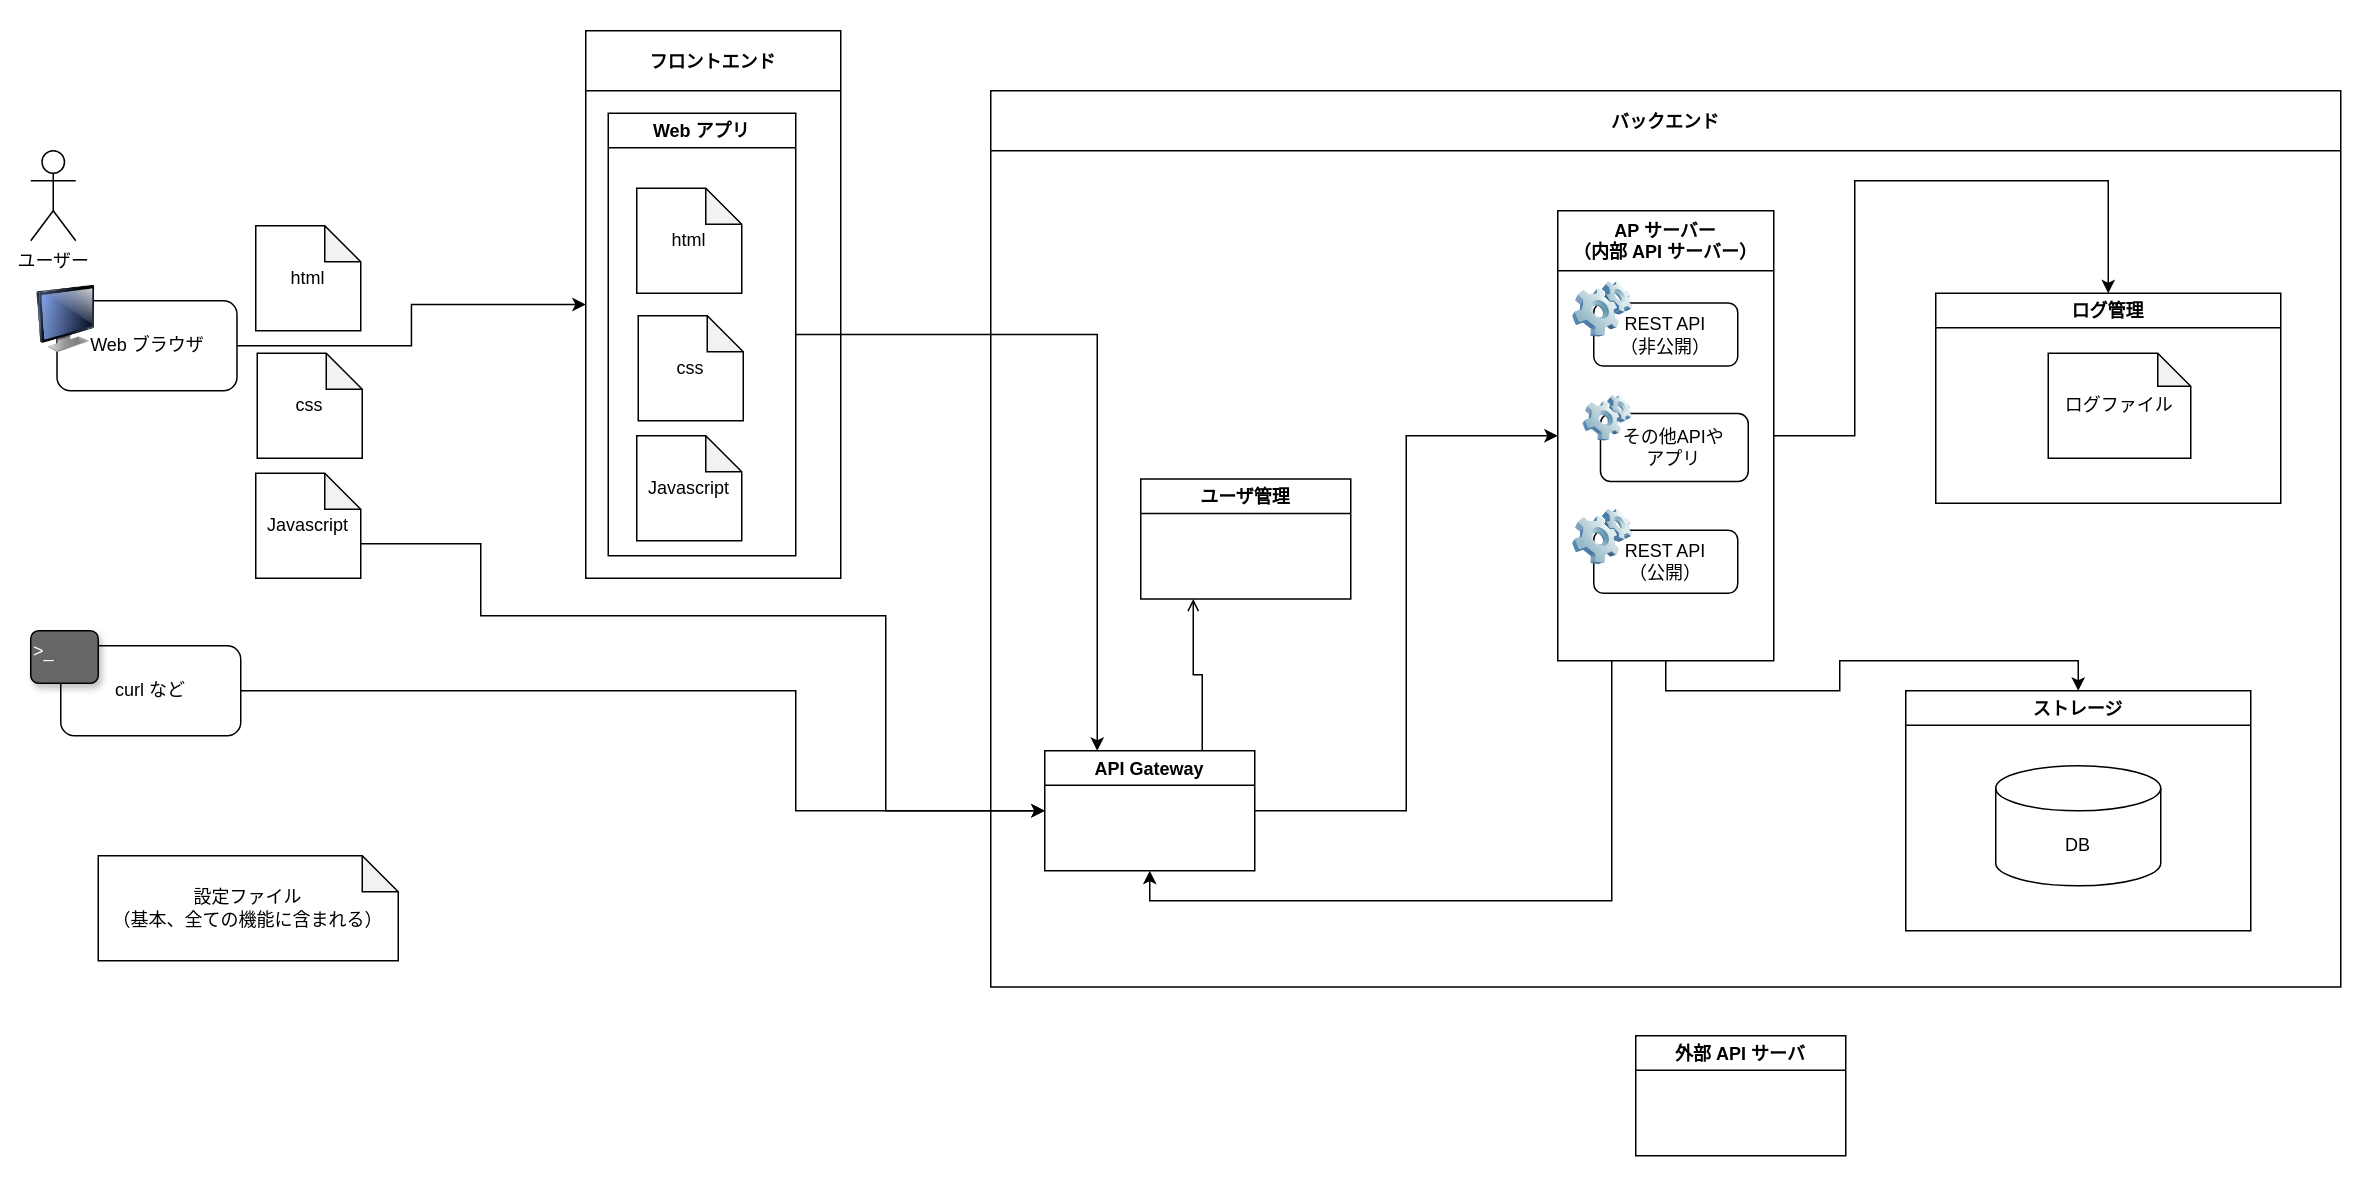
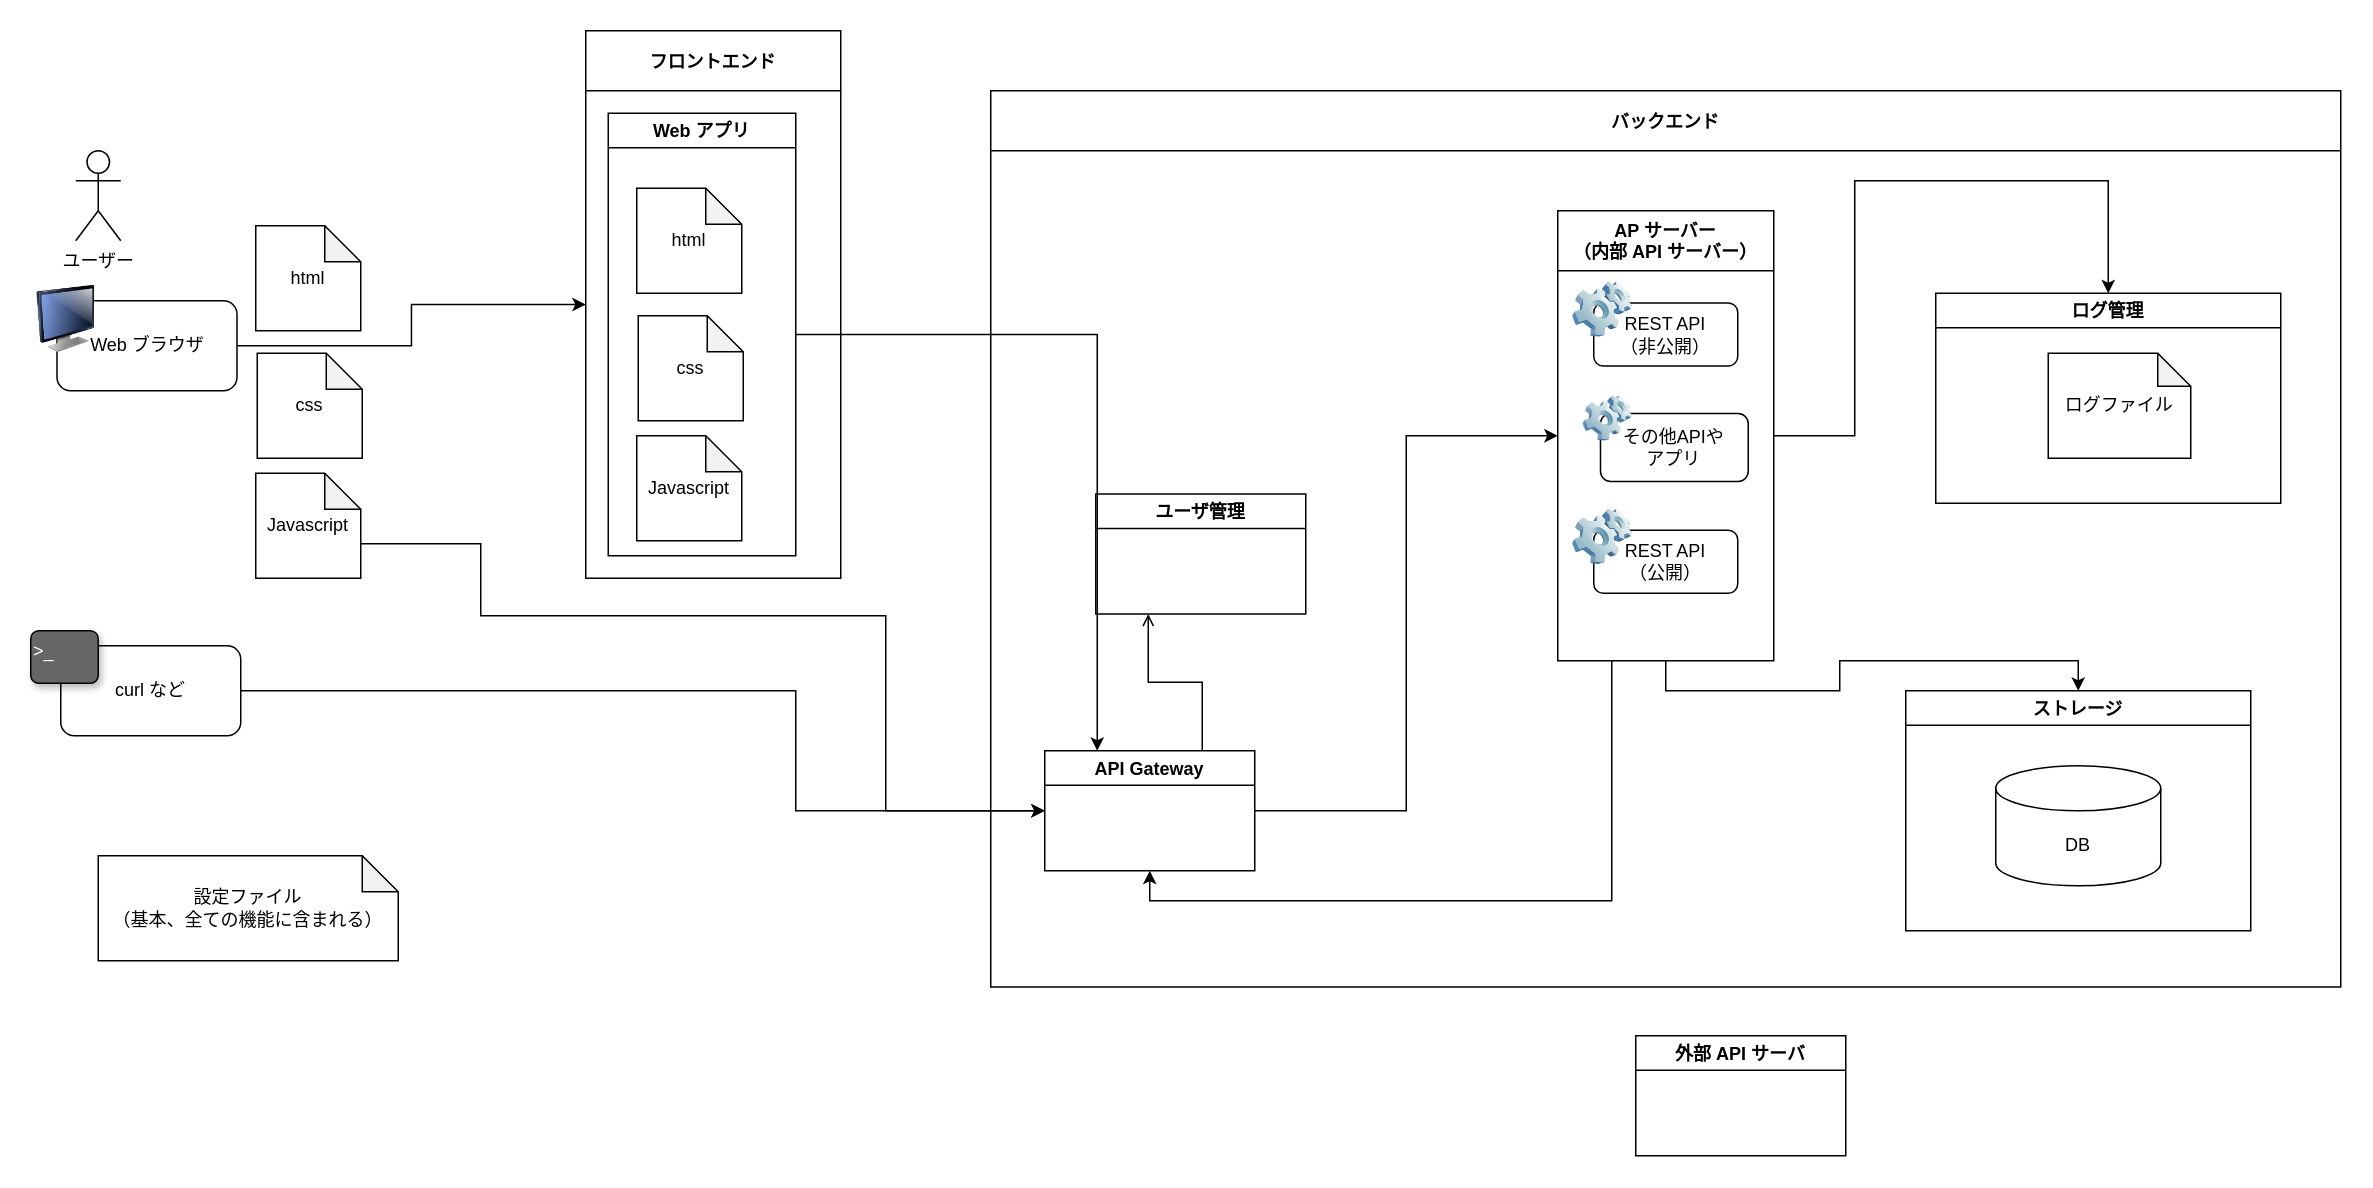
node "ユーザー": moved (53, 196) -> (98, 196)
node "ユーザ管理": moved (1246, 539) -> (1201, 554)
